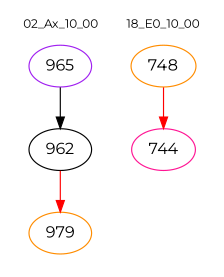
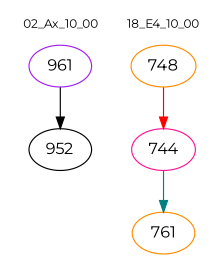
cluster "18_E0_10_00": label "18_E0_10_00" -> "18_E4_10_00"
node "965": label "965" -> "961"
node "962": label "962" -> "952"
node "979": removed
node "761": added
